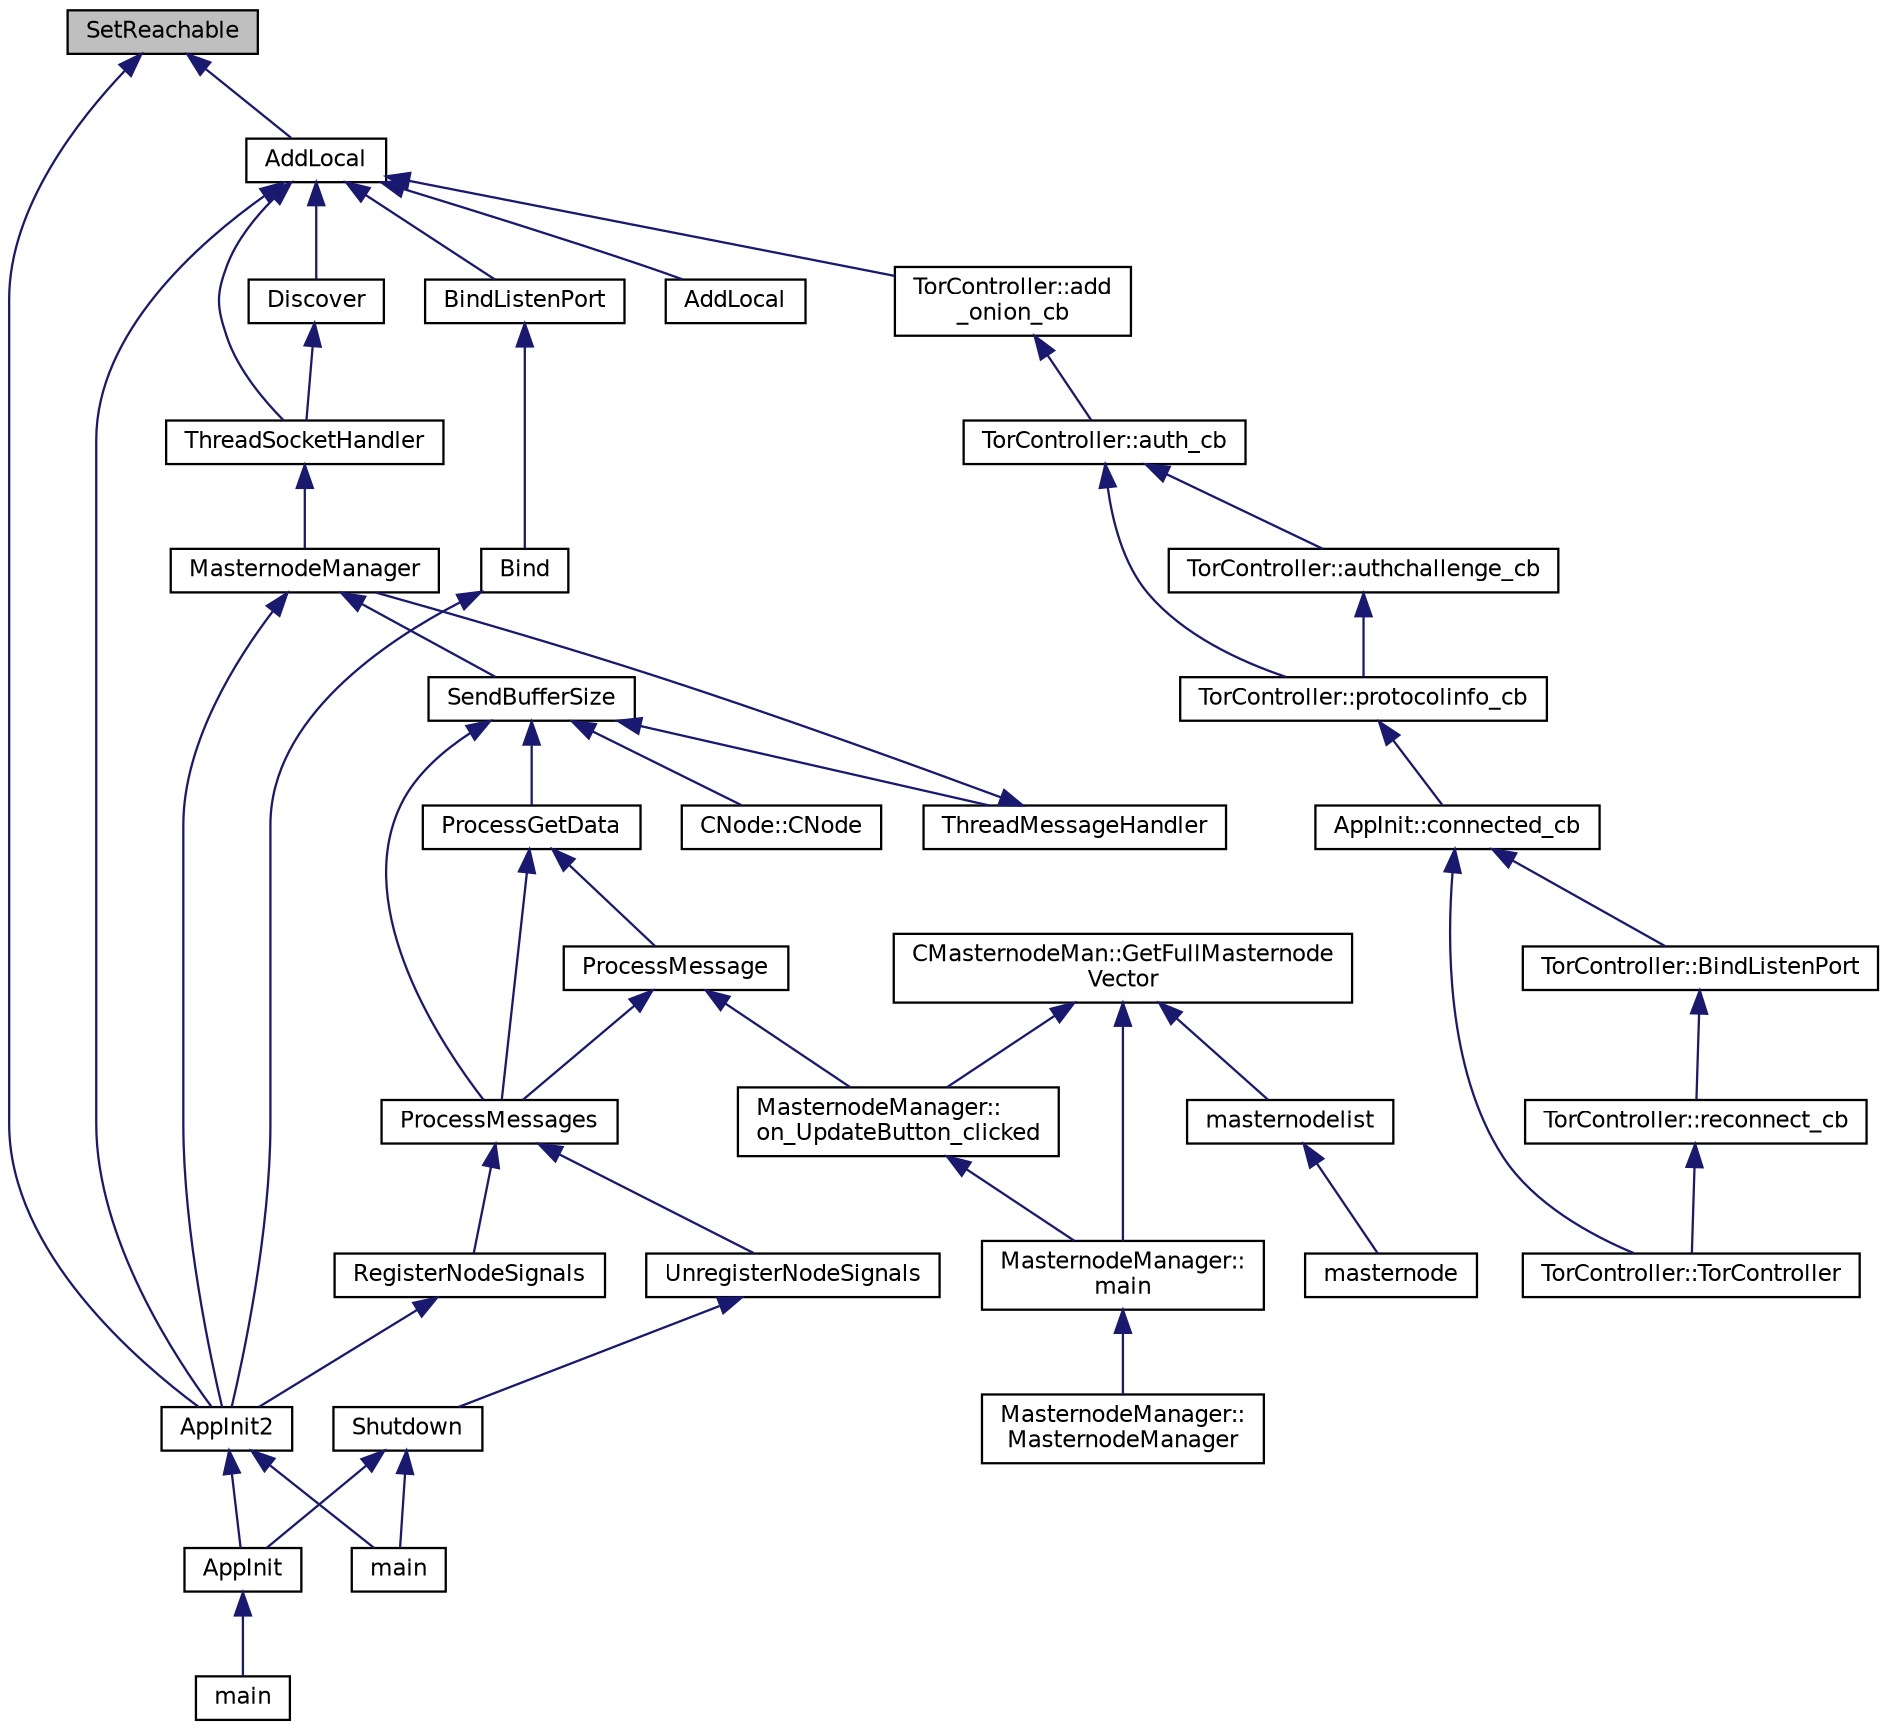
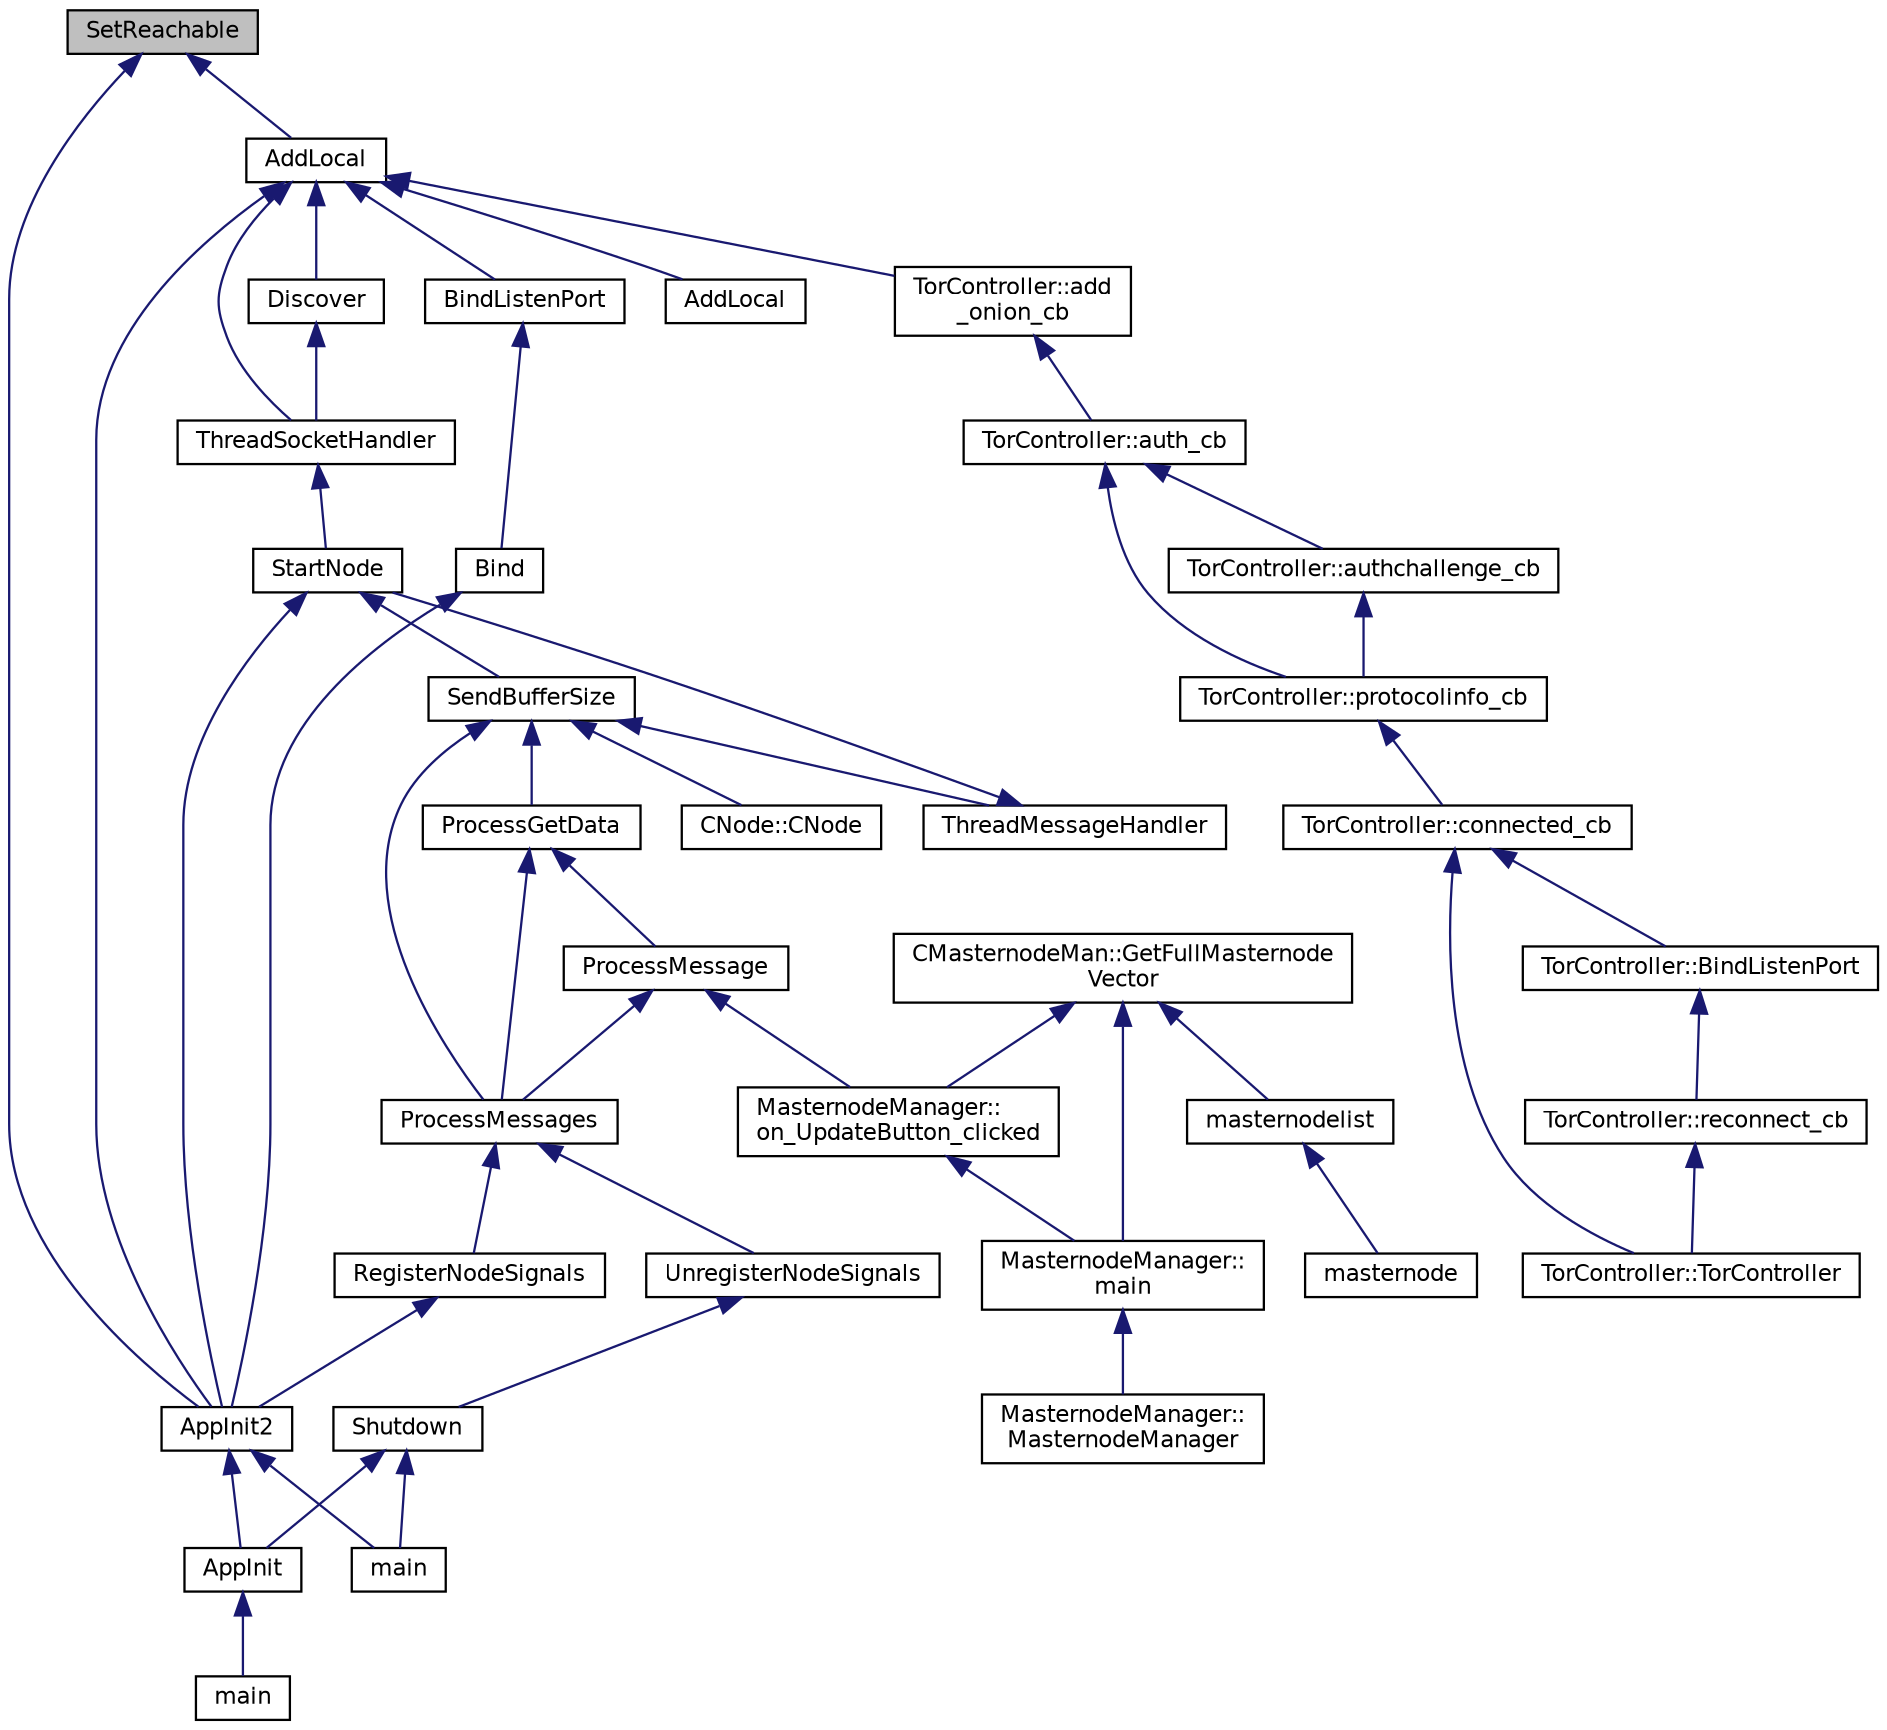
node "MasternodeManager": label "MasternodeManager" -> "StartNode"
node "AppInit::connected_cb": label "AppInit::connected_cb" -> "TorController::connected_cb"
